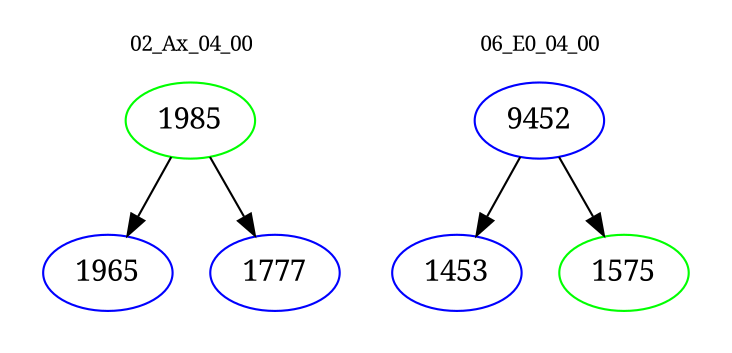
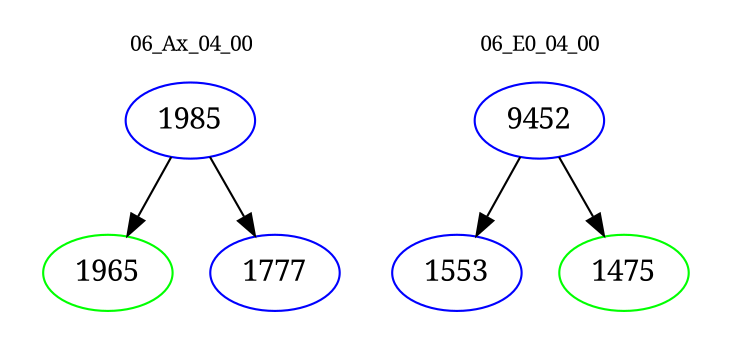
cluster "02_Ax_04_00": label "02_Ax_04_00" -> "06_Ax_04_00"
node "1985": color green -> blue
node "1965": color blue -> green
node "1453": label "1453" -> "1553"
node "1575": label "1575" -> "1475"
